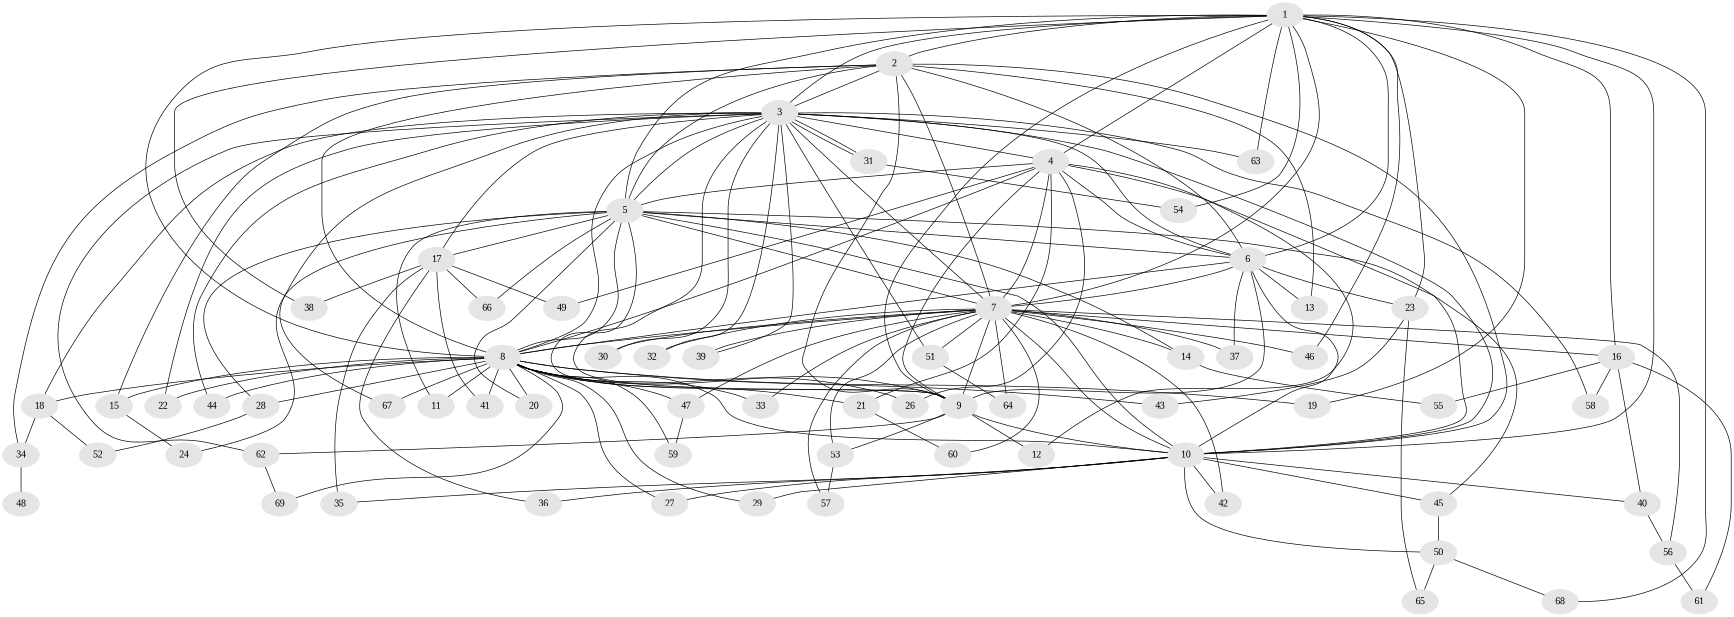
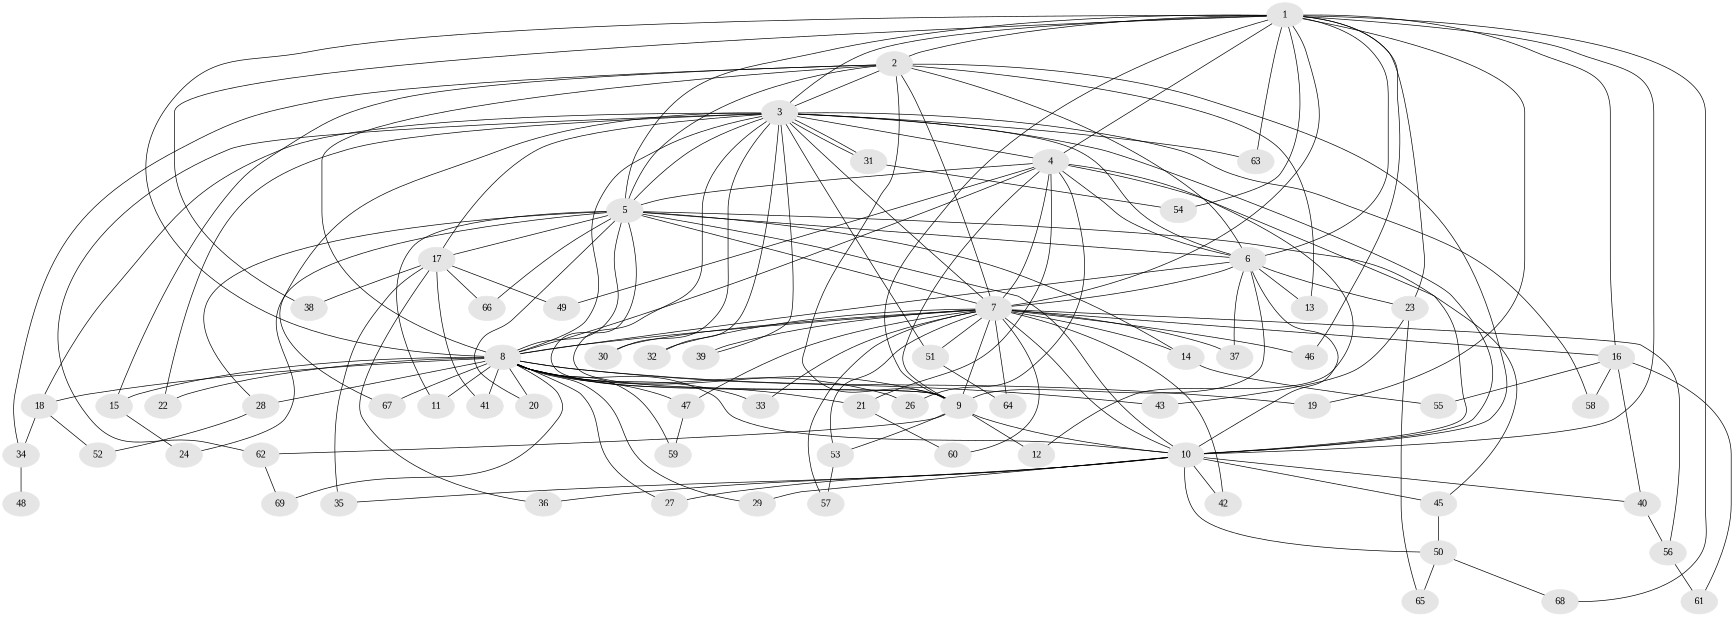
node "44": removed
